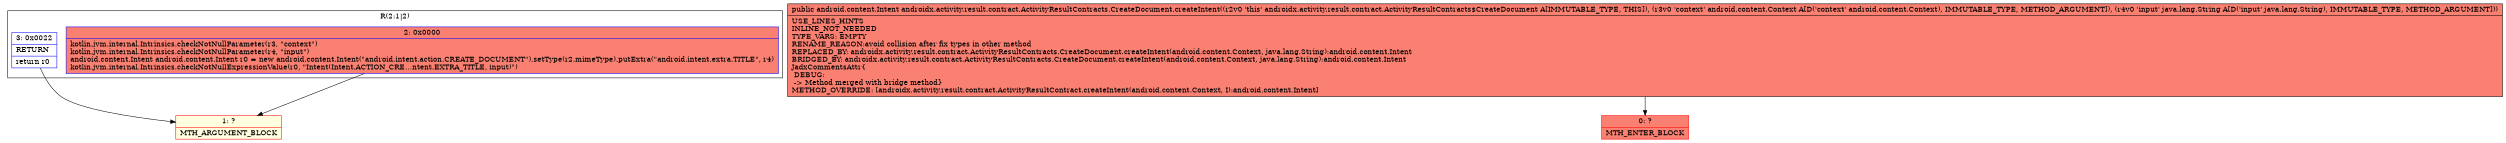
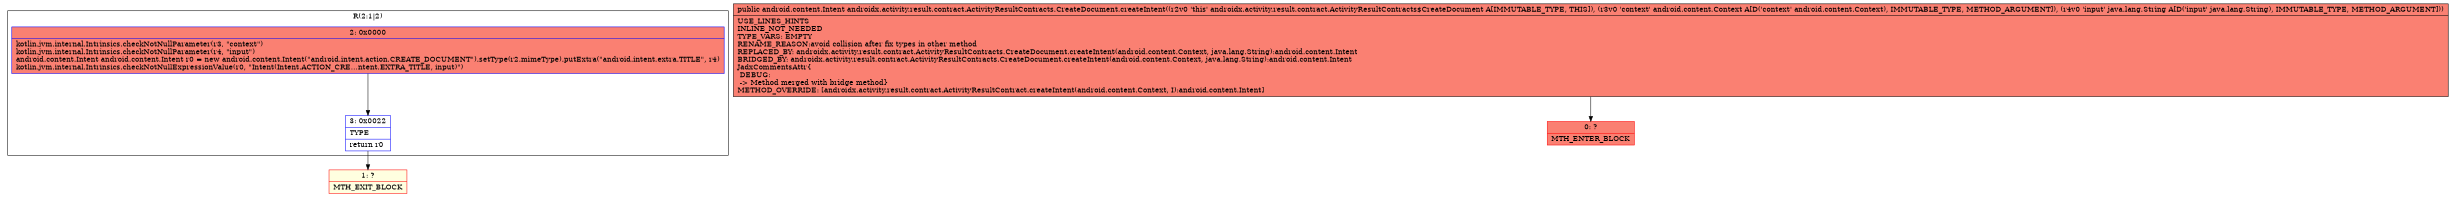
node "3: 0x0022": text "RETURN" -> "TYPE"
edge "2: 0x0000" -> "1: ?": now "2: 0x0000" -> "3: 0x0022"
node "1: ?": text "MTH_ARGUMENT_BLOCK" -> "MTH_EXIT_BLOCK"
